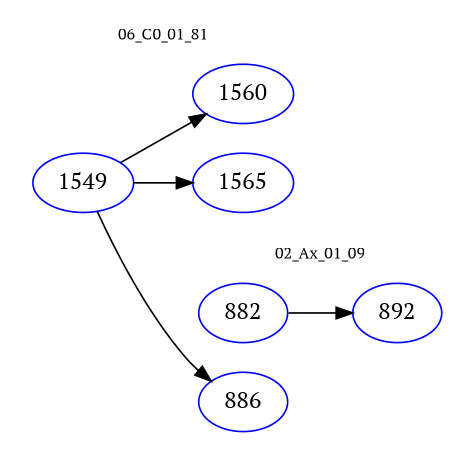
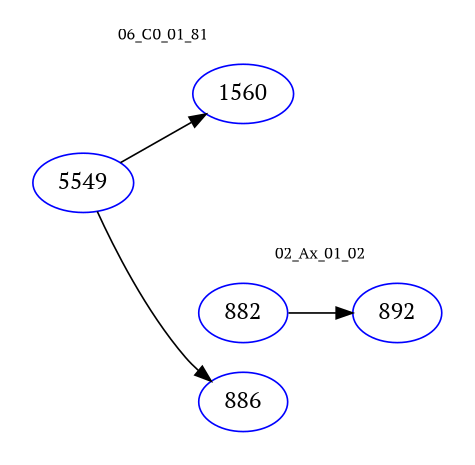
node "1549": label "1549" -> "5549"
node "1565": removed
cluster "02_Ax_01_09": label "02_Ax_01_09" -> "02_Ax_01_02"
